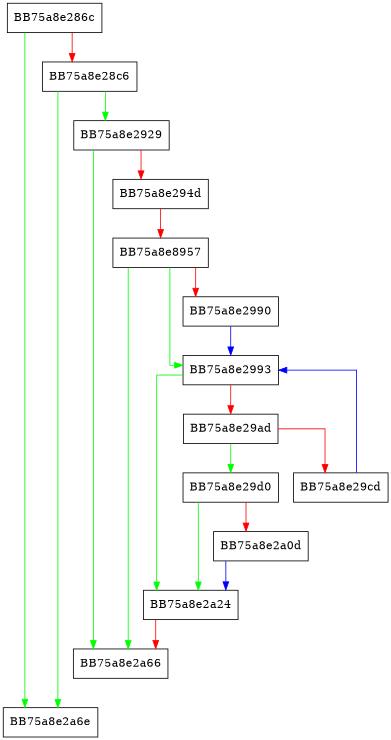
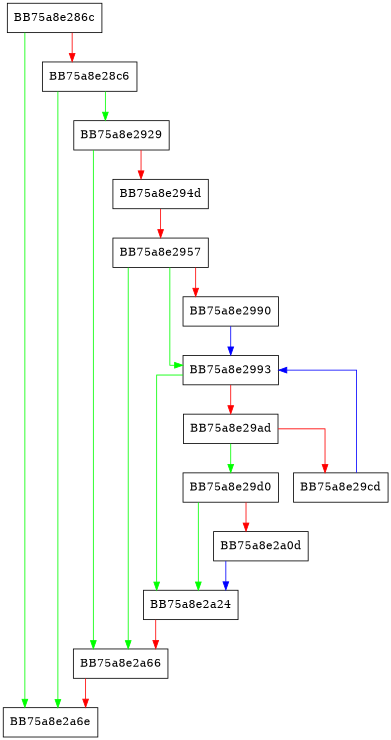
node "BB75a8e8957": label "BB75a8e8957" -> "BB75a8e2957"
edge "BB75a8e2a66" -> "BB75a8e2a6e": added
